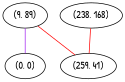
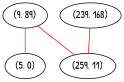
node "(238, 168)": label "(238, 168)" -> "(239, 168)"
node "(0, 0)": label "(0, 0)" -> "(5, 0)"
node "(259, 41)": label "(259, 41)" -> "(259, 11)"
